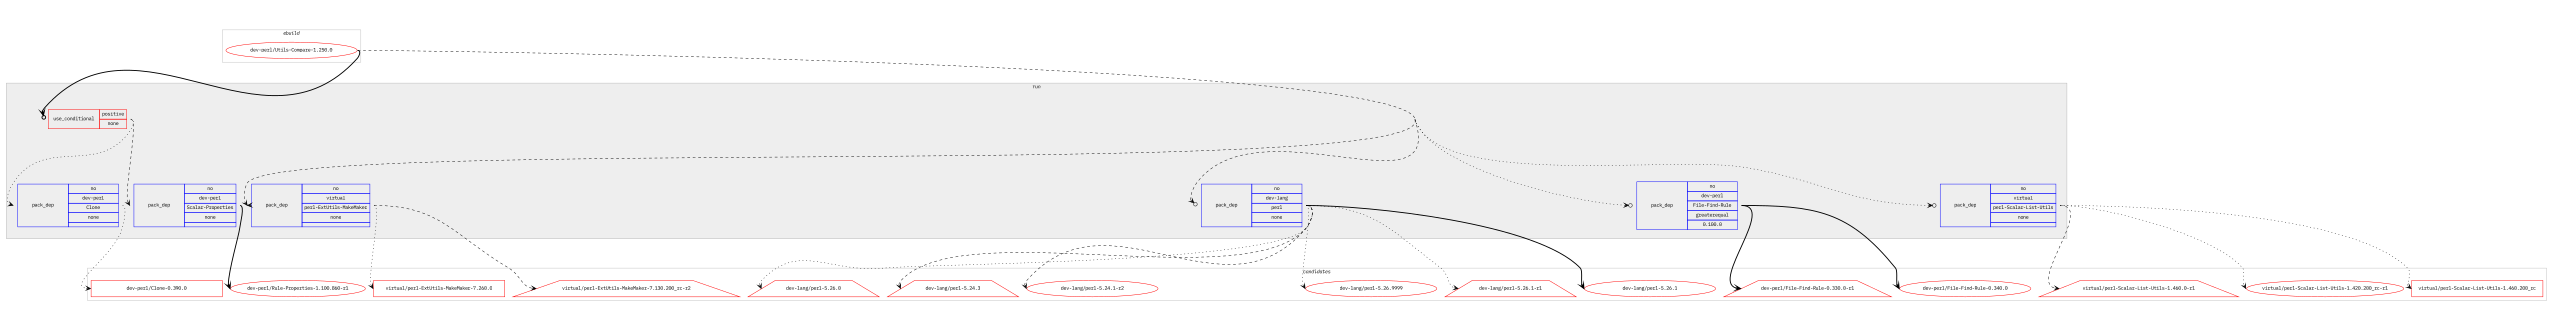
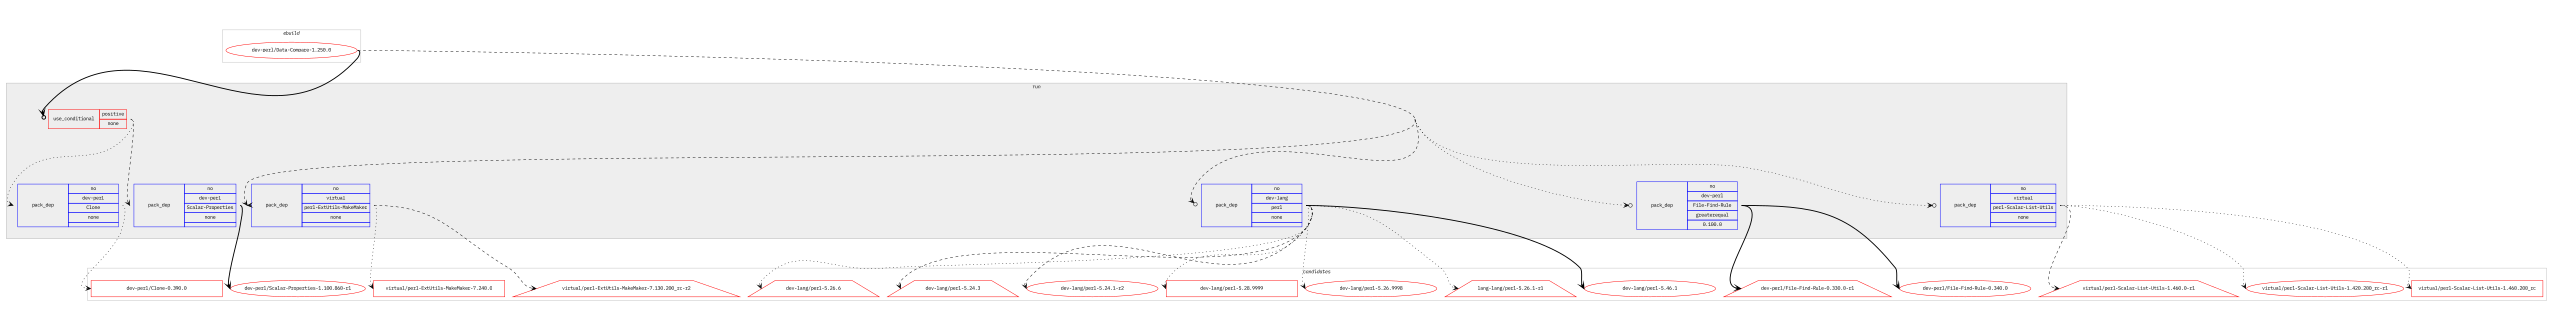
node "dev-perl/Utils-Compare-1.250.0": label "dev-perl/Utils-Compare-1.250.0" -> "dev-perl/Data-Compare-1.250.0"
node "dev-perl/Rule-Properties-1.100.860-r1": label "dev-perl/Rule-Properties-1.100.860-r1" -> "dev-perl/Scalar-Properties-1.100.860-r1"
node "virtual/perl-ExtUtils-MakeMaker-7.260.0": label "virtual/perl-ExtUtils-MakeMaker-7.260.0" -> "virtual/perl-ExtUtils-MakeMaker-7.240.0"
node "dev-lang/perl-5.26.0": label "dev-lang/perl-5.26.0" -> "dev-lang/perl-5.26.6"
node "dev-lang/perl-5.28.9999": added
node "dev-lang/perl-5.26.9999": label "dev-lang/perl-5.26.9999" -> "dev-lang/perl-5.26.9998"
node "dev-lang/perl-5.26.1-r1": label "dev-lang/perl-5.26.1-r1" -> "lang-lang/perl-5.26.1-r1"
node "dev-lang/perl-5.26.1": label "dev-lang/perl-5.26.1" -> "dev-lang/perl-5.46.1"
